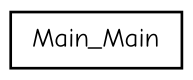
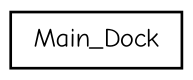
node "Main_Main": label "Main_Main" -> "Main_Dock"
